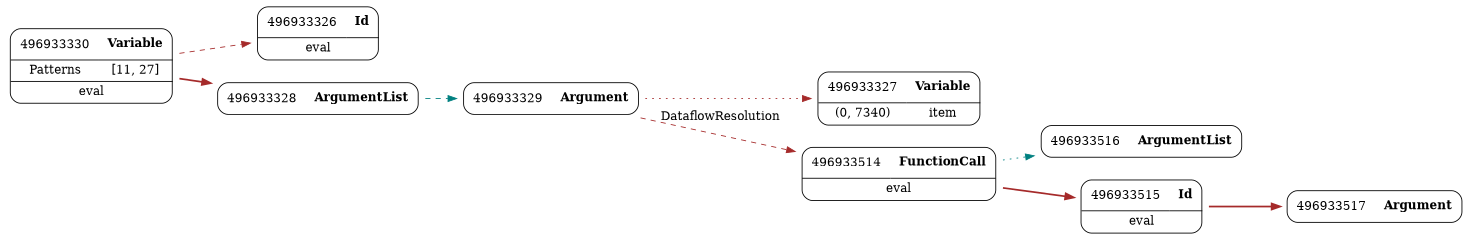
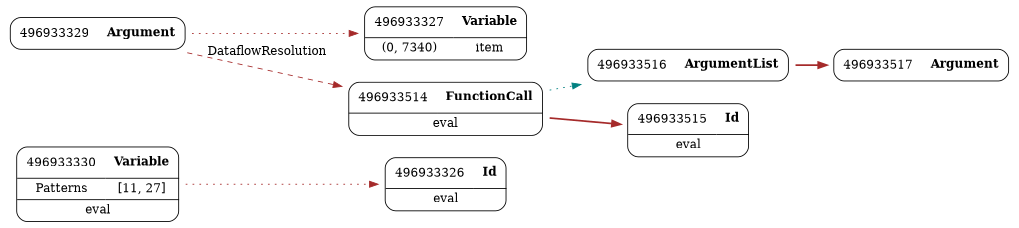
edge "496933330" -> "496933326": style dashed -> dotted
node "496933328": removed
edge "496933515" -> "496933517": now "496933516" -> "496933517"
